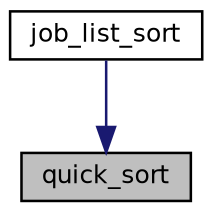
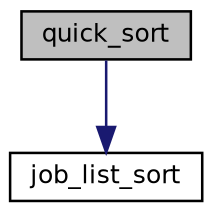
edge "job_list_sort" -> "quick_sort": reversed
